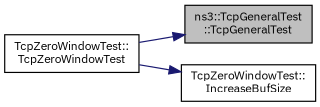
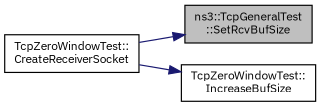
node "ns3::TcpGeneralTest ::TcpGeneralTest": label "ns3::TcpGeneralTest ::TcpGeneralTest" -> "ns3::TcpGeneralTest ::SetRcvBufSize"
node "TcpZeroWindowTest:: TcpZeroWindowTest": label "TcpZeroWindowTest:: TcpZeroWindowTest" -> "TcpZeroWindowTest:: CreateReceiverSocket"
